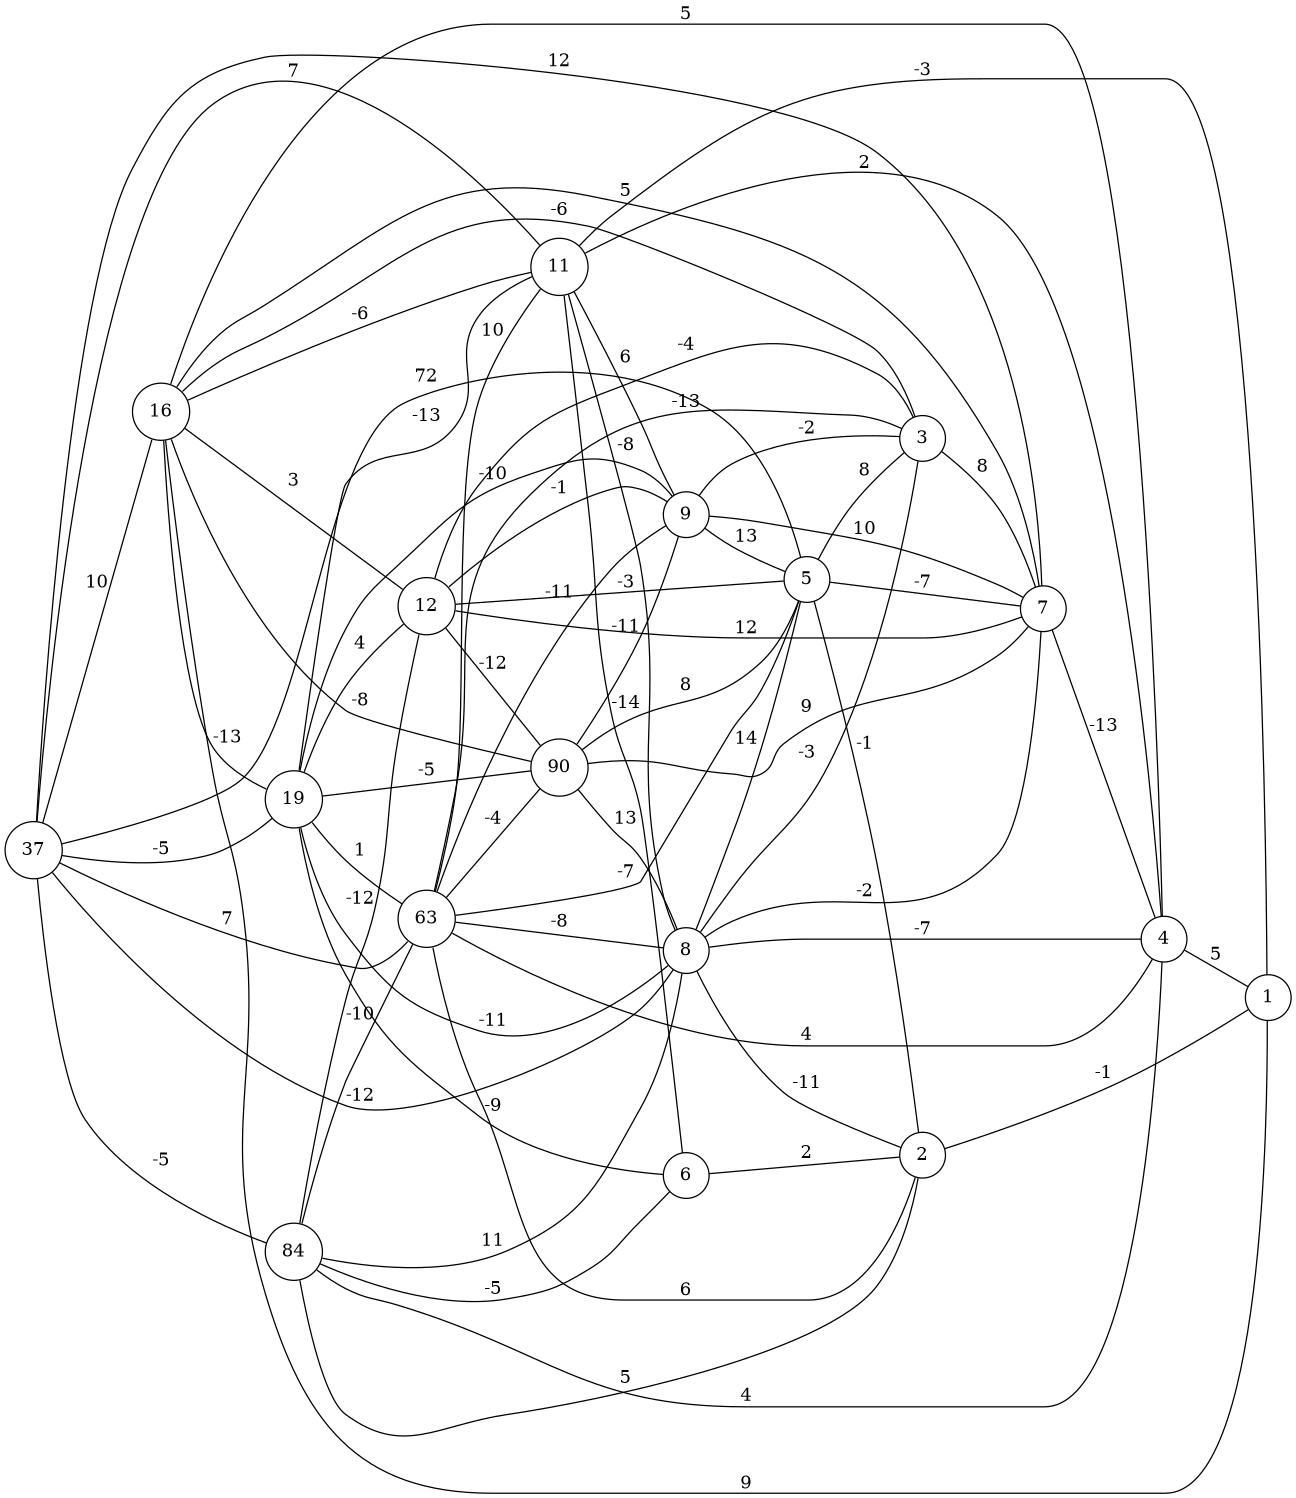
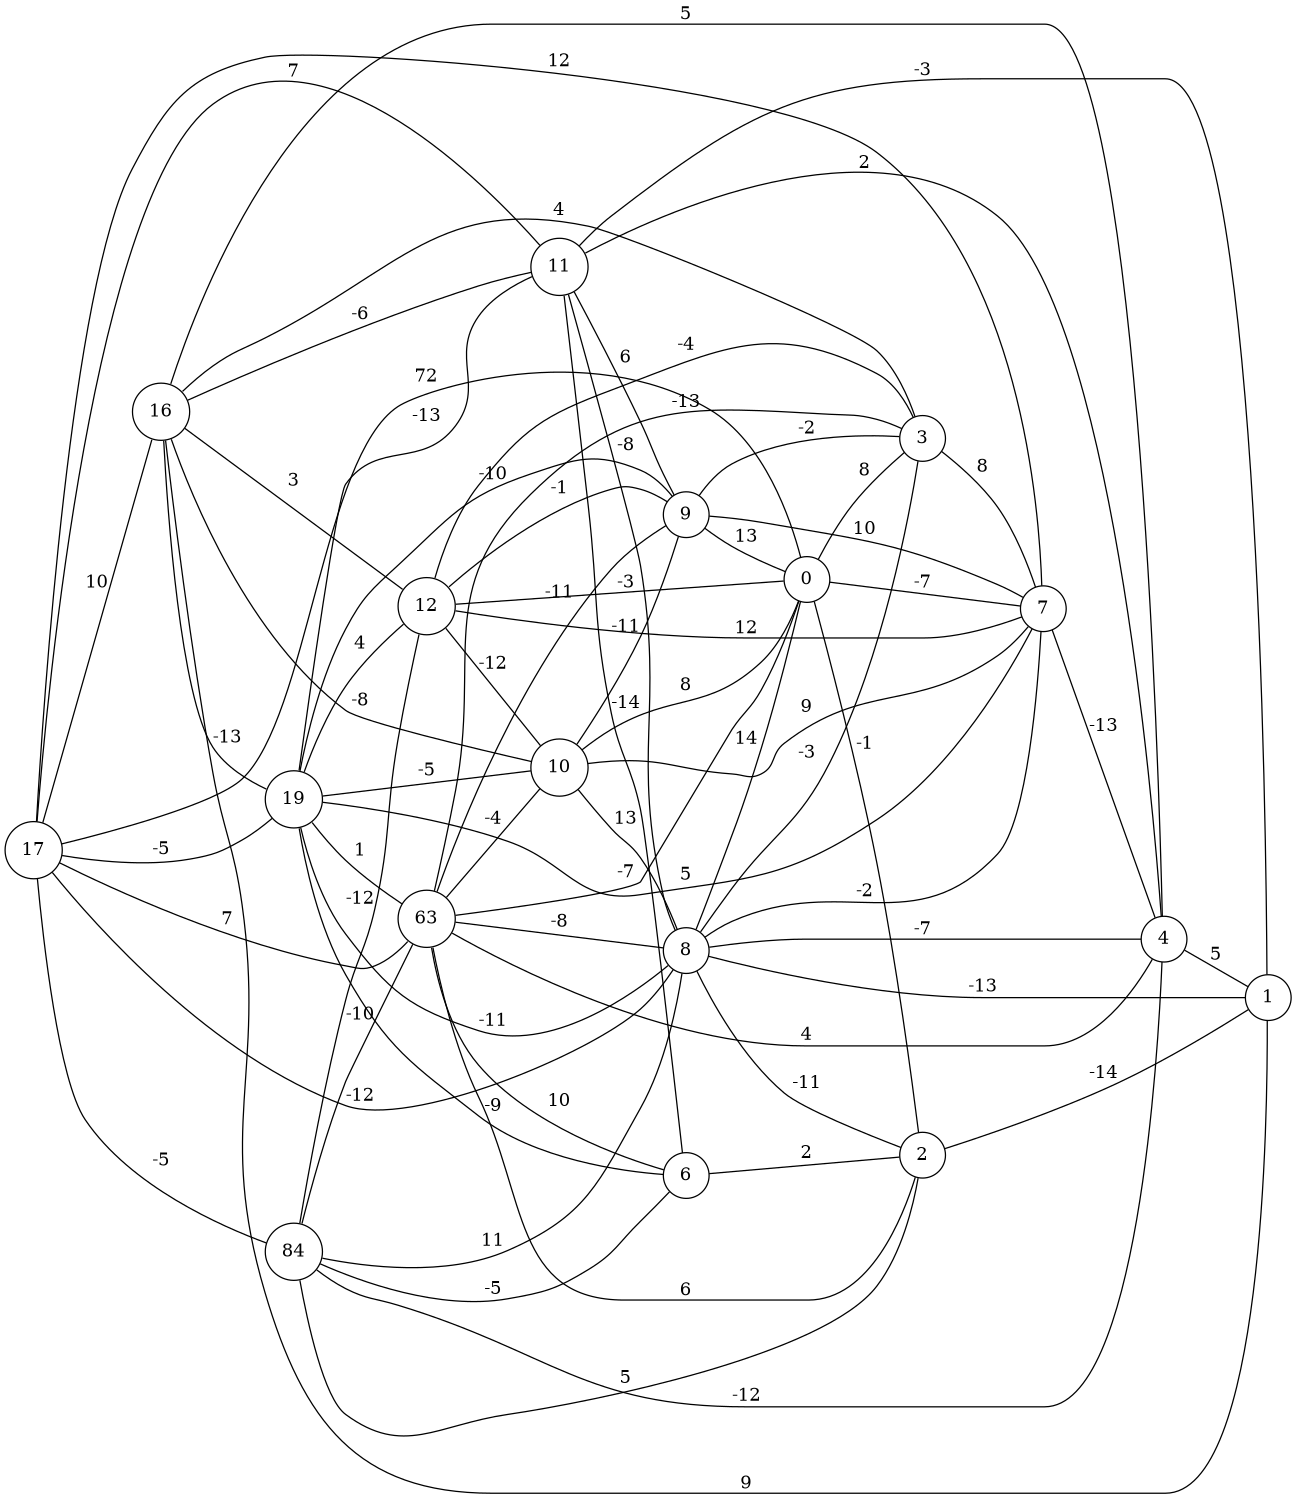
edge "16" -- "7": now "19" -- "7"
edge "16" -- "3": label "-6" -> "4"
edge "11" -- "63": now "6" -- "63"
node "5": label "5" -> "0"
node "90": label "90" -> "10"
node "37": label "37" -> "17"
edge "8" -- "1": added, label "-13"
edge "1" -- "2": label "-1" -> "-14"
edge "4" -- "84": label "4" -> "-12"
